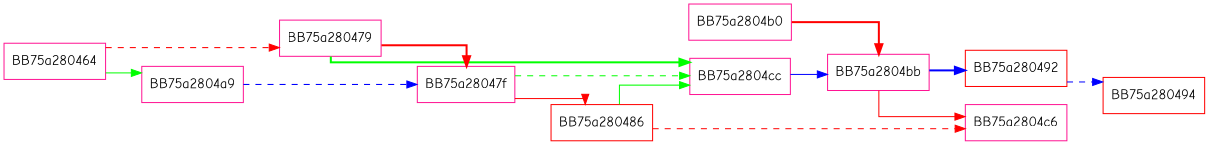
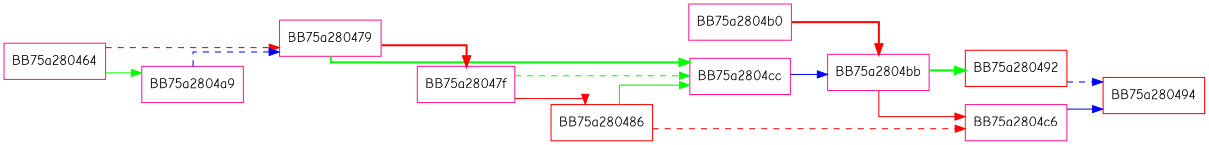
edge "BB75a2804bb" -> "BB75a280492": color blue -> green
edge "BB75a2804a9" -> "BB75a28047f": now "BB75a2804a9" -> "BB75a280479"
edge "BB75a2804c6" -> "BB75a280494": added
